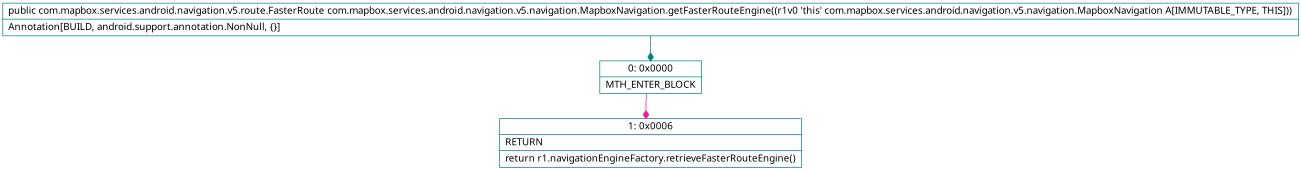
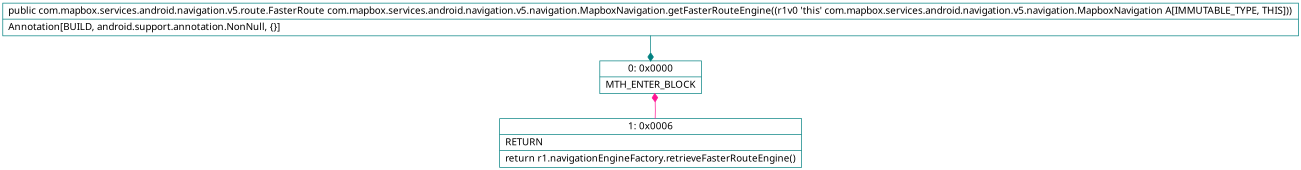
edge "0: 0x0000" -> "1: 0x0006": reversed
